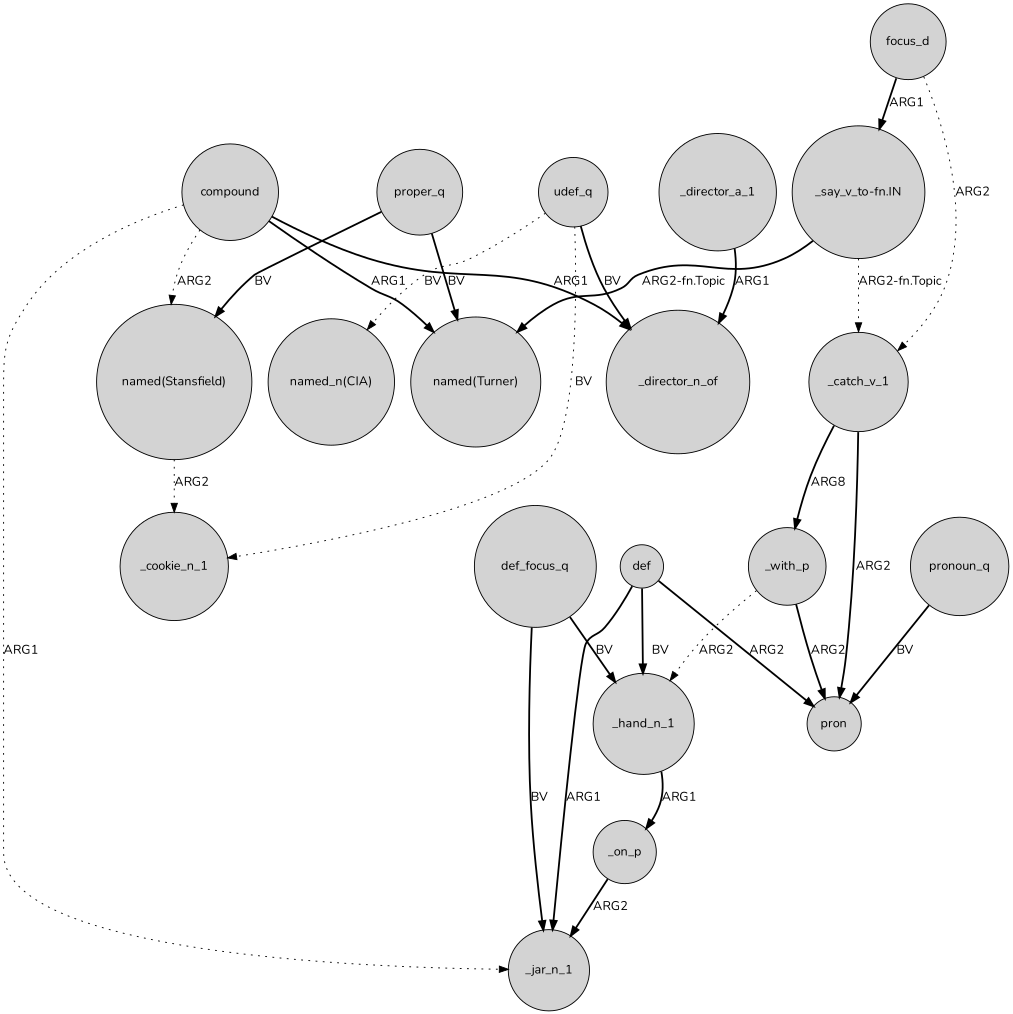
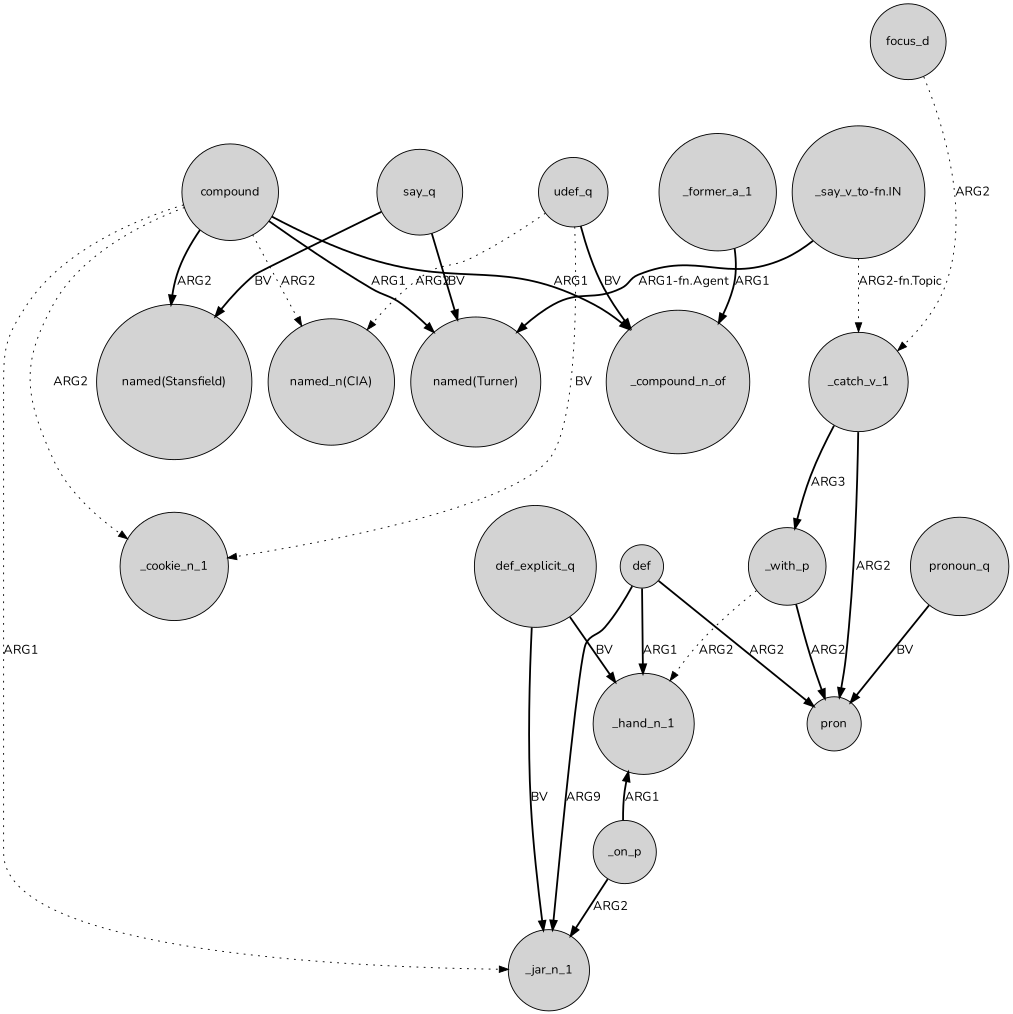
edge "focus_d" -> "_say_v_to-fn.IN": removed, label "ARG1"
node "proper_q": label "proper_q" -> "say_q"
node "_director_a_1": label "_director_a_1" -> "_former_a_1"
edge "compound" -> "named(Stansfield)": style dotted -> bold
edge "compound" -> "named_n(CIA)": added, label "ARG2"
edge "udef_q" -> "named_n(CIA)": label "BV" -> "ARG2"
edge "_say_v_to-fn.IN" -> "named(Turner)": label "ARG2-fn.Topic" -> "ARG1-fn.Agent"
node "_director_n_of": label "_director_n_of" -> "_compound_n_of"
edge "named(Stansfield)" -> "_cookie_n_1": now "compound" -> "_cookie_n_1"
edge "_catch_v_1" -> "_with_p": label "ARG8" -> "ARG3"
node "def_focus_q": label "def_focus_q" -> "def_explicit_q"
edge "def" -> "_hand_n_1": label "BV" -> "ARG1"
edge "def" -> "_jar_n_1": label "ARG1" -> "ARG9"
edge "_hand_n_1" -> "_on_p": reversed
